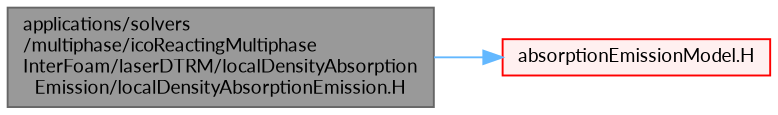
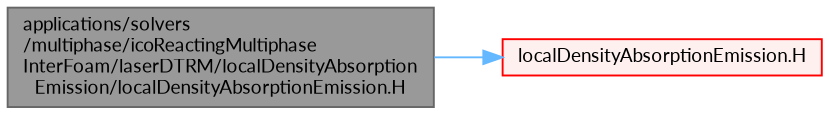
node "absorptionEmissionModel.H": label "absorptionEmissionModel.H" -> "localDensityAbsorptionEmission.H"
